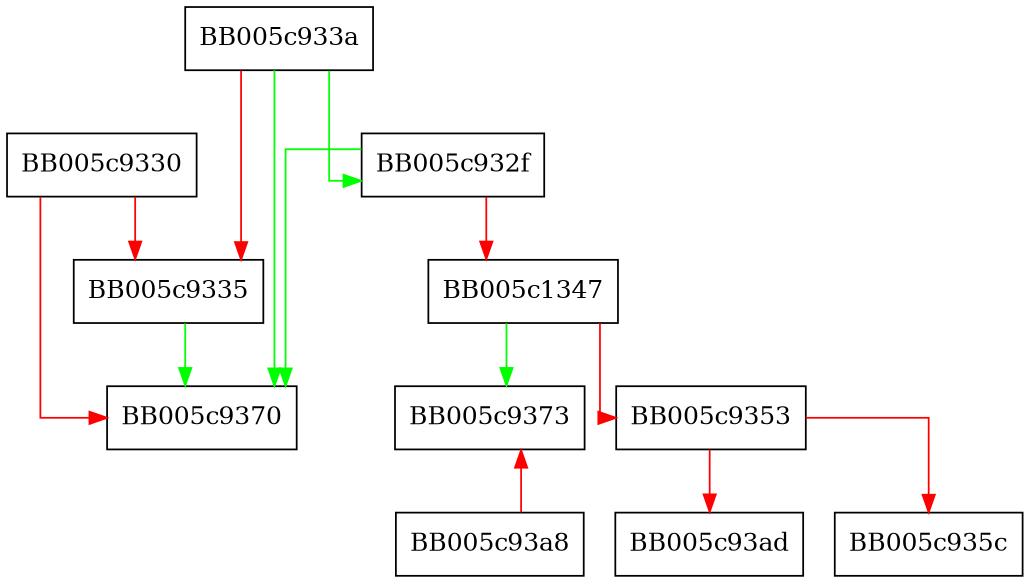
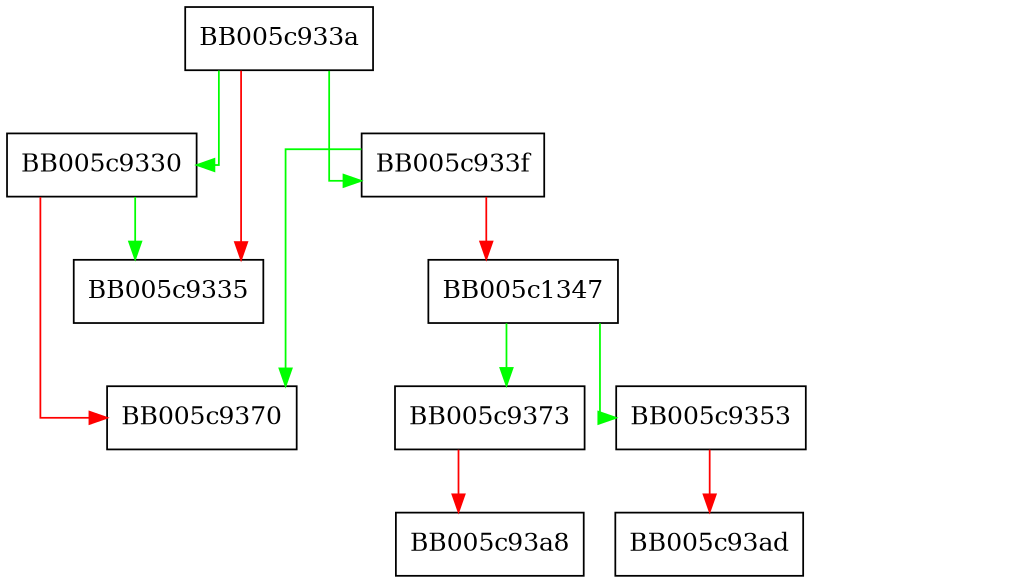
node "BB005c932f": label "BB005c932f" -> "BB005c933f"
edge "BB005c9330" -> "BB005c9335": color red -> green
edge "BB005c933a" -> "BB005c9370": now "BB005c933a" -> "BB005c9330"
edge "BB005c9335" -> "BB005c9370": removed
edge "BB005c1347" -> "BB005c9353": color red -> green
edge "BB005c93a8" -> "BB005c9373": reversed
node "BB005c935c": removed
